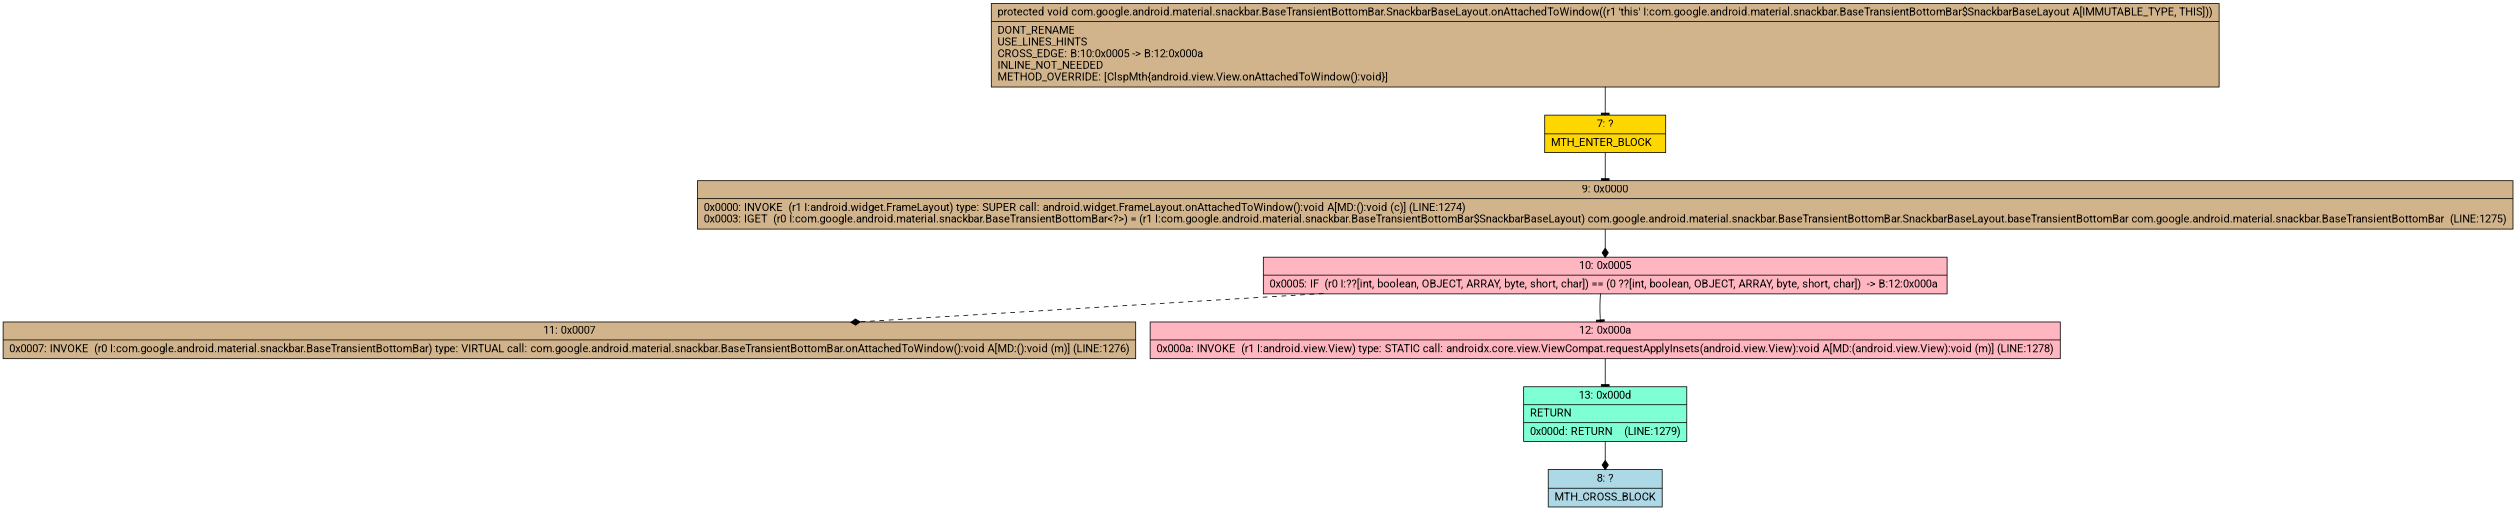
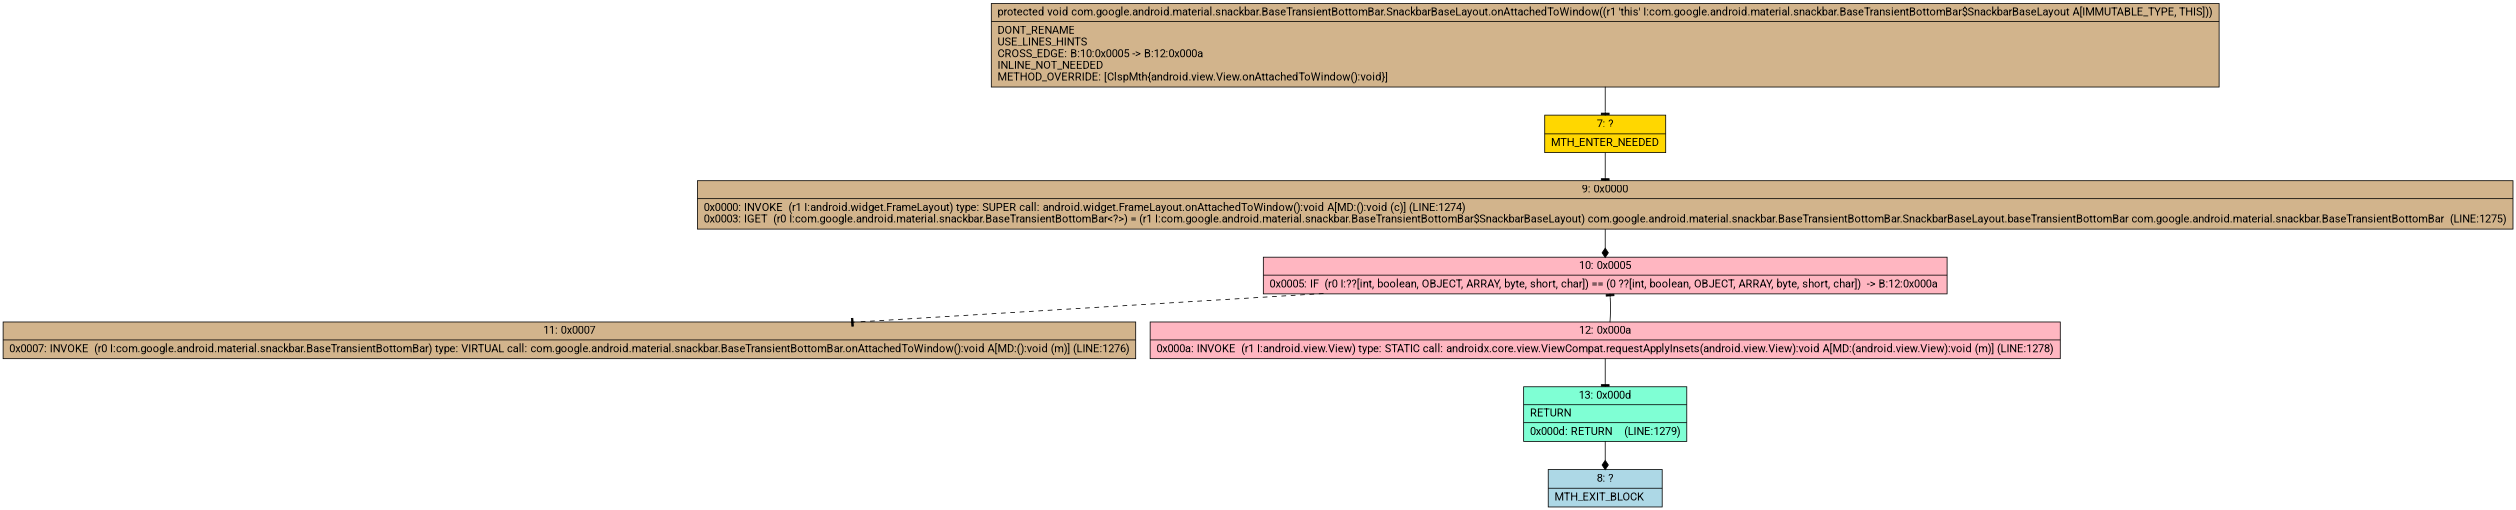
node "7: ?": text "MTH_ENTER_BLOCK" -> "MTH_ENTER_NEEDED"
edge "10: 0x0005" -> "12: 0x000a": reversed
edge "10: 0x0005" -> "11: 0x0007": arrowhead diamond -> tee
node "8: ?": text "MTH_CROSS_BLOCK" -> "MTH_EXIT_BLOCK"
